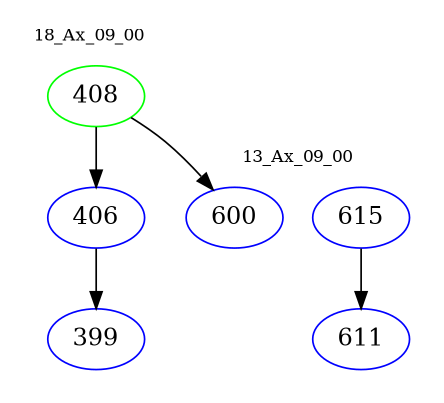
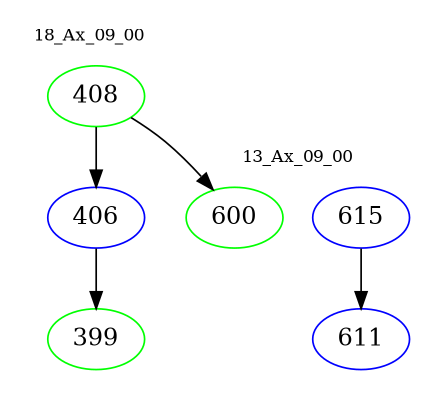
node "600": color blue -> green
node "399": color blue -> green
